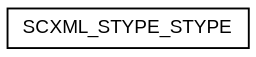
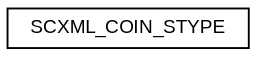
node "SCXML_STYPE_STYPE": label "SCXML_STYPE_STYPE" -> "SCXML_COIN_STYPE"
